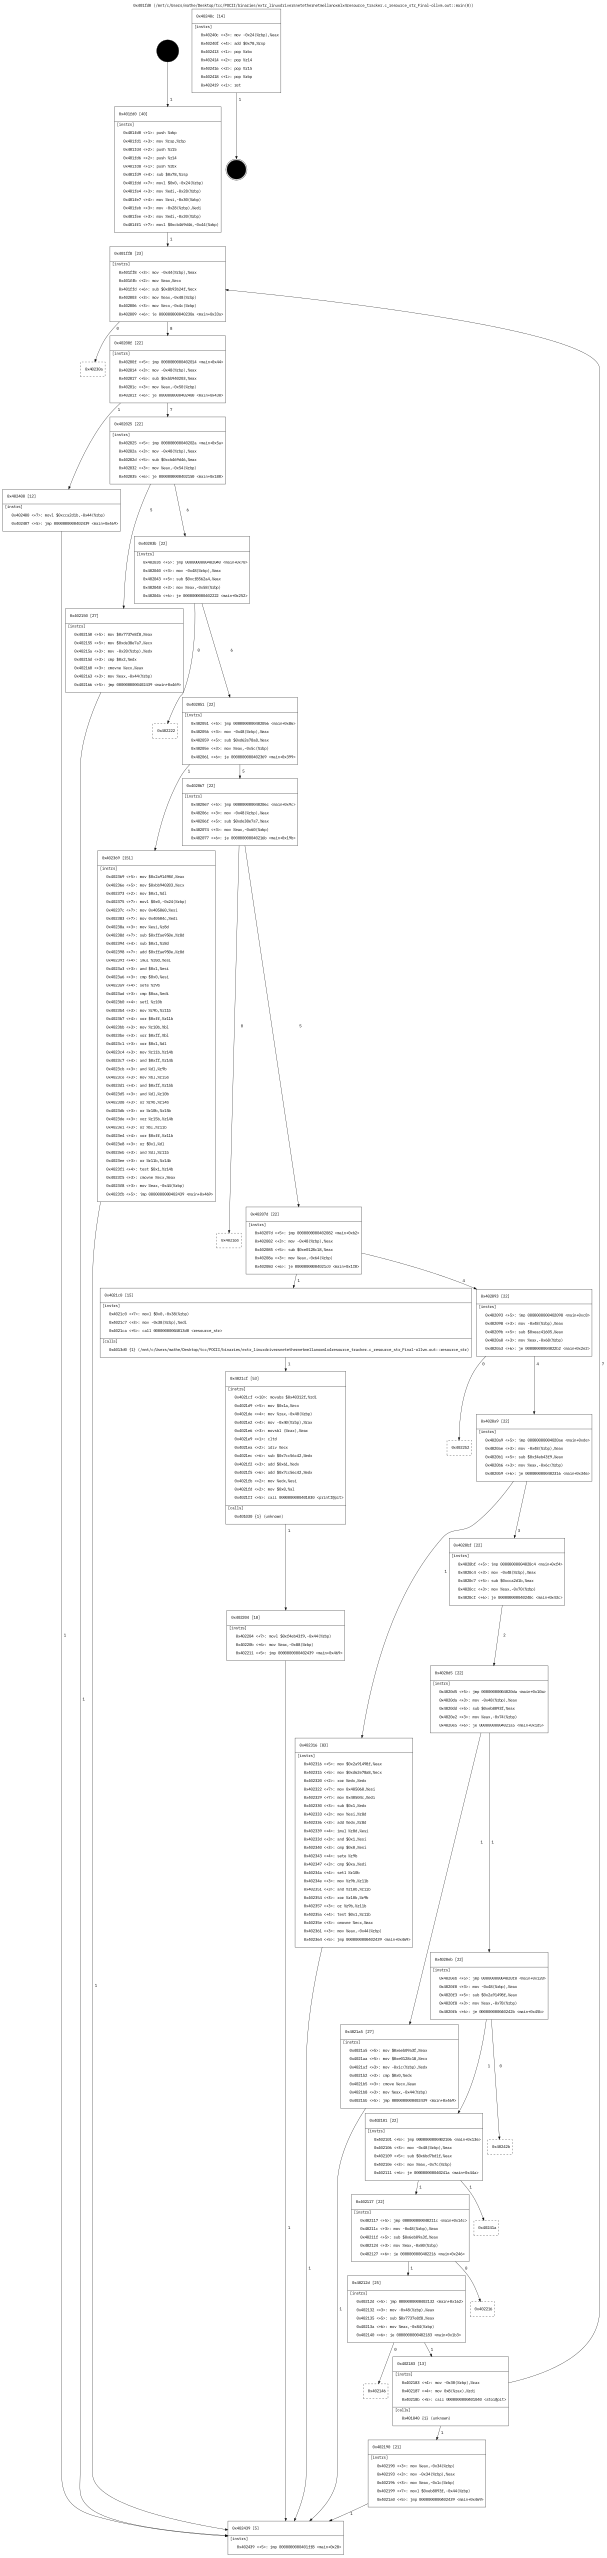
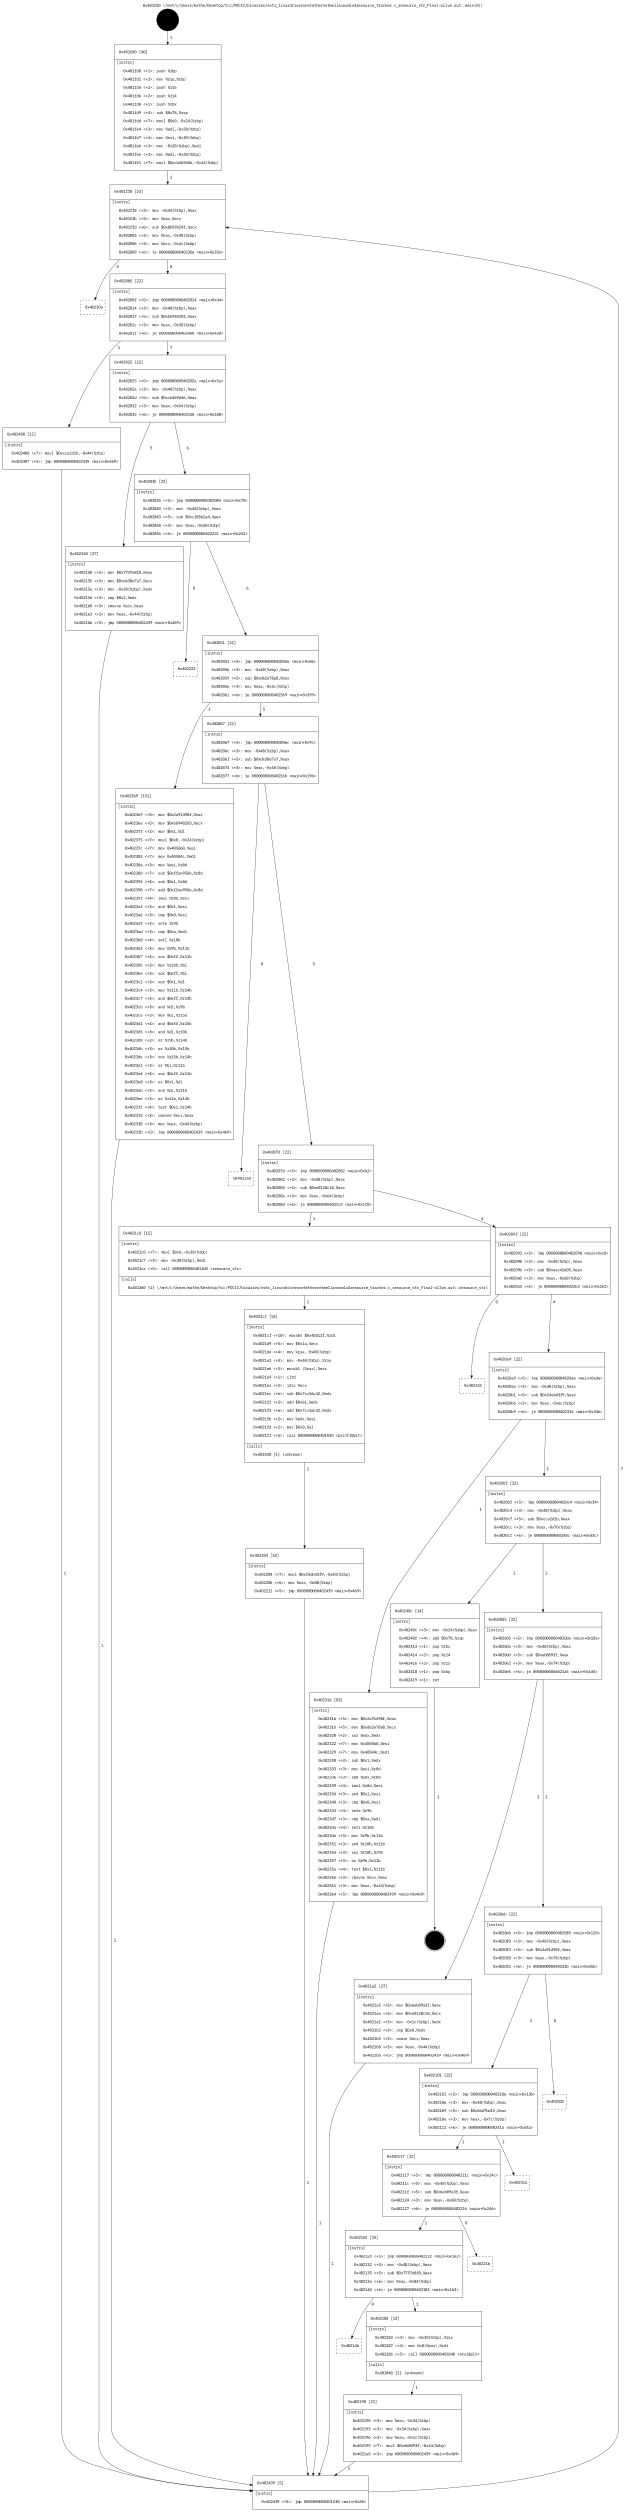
edge "0x402183 [13]" -> "0x401ff8 [23]": now "0x402439 [5]" -> "0x401ff8 [23]"
edge "0x4020bf [22]" -> "0x40240c [14]": added, label "1"
